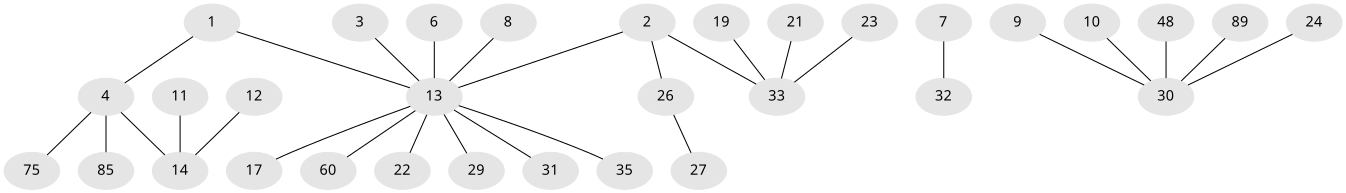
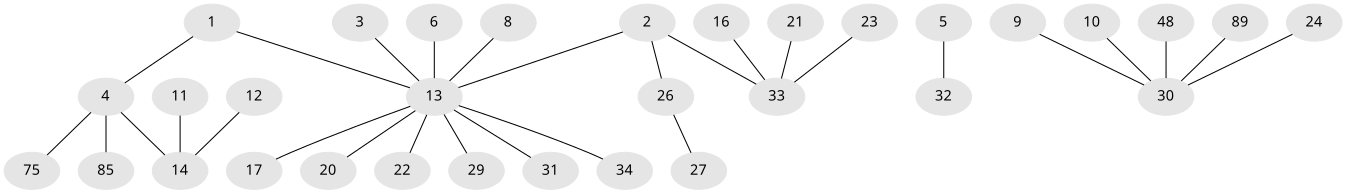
node "19": label "19" -> "16"
node "7": label "7" -> "5"
node "60": label "60" -> "20"
node "35": label "35" -> "34"
